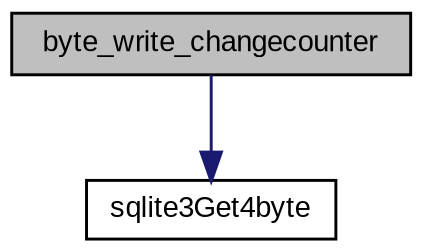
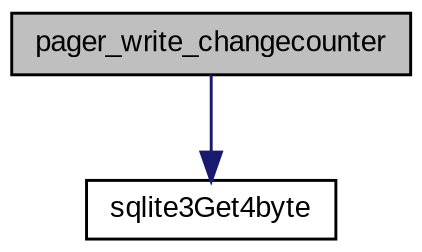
node "byte_write_changecounter": label "byte_write_changecounter" -> "pager_write_changecounter"
